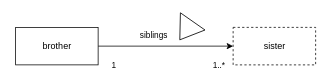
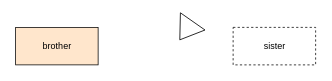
node "brother": fillcolor #ffffff -> #ffe6cc
edge "brother" -> "sister": removed, labels "1", "siblings", "1..*"
